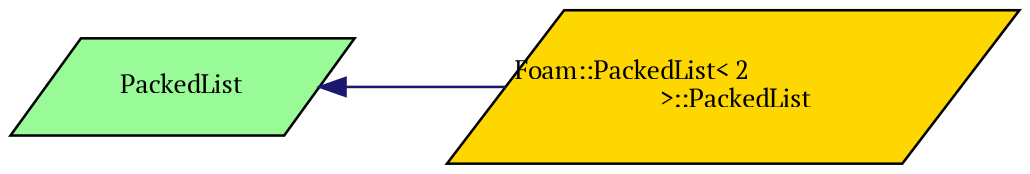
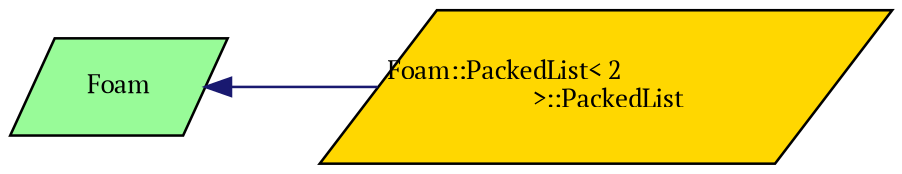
node "PackedList": label "PackedList" -> "Foam"
